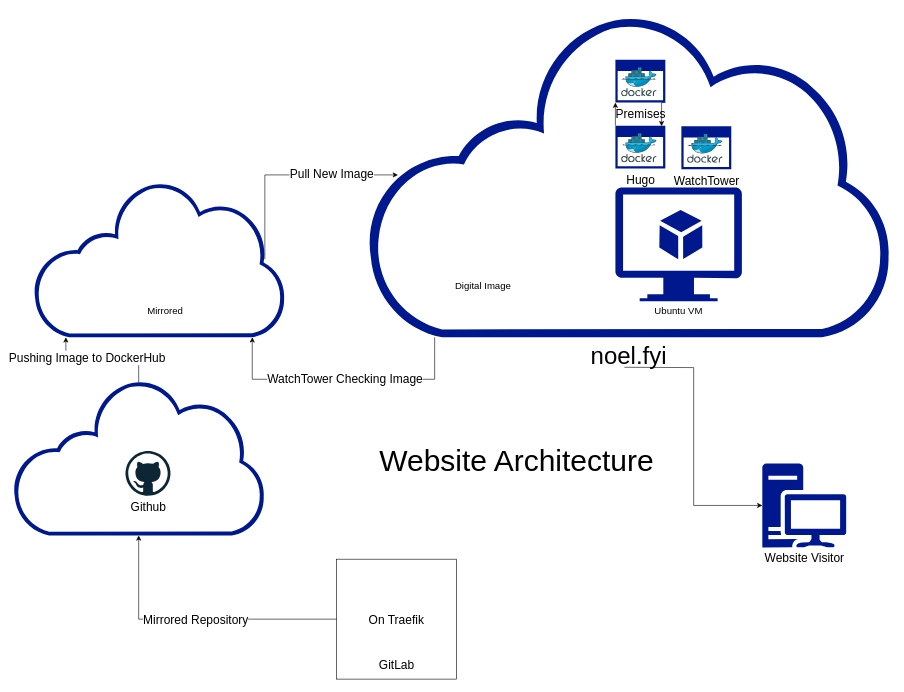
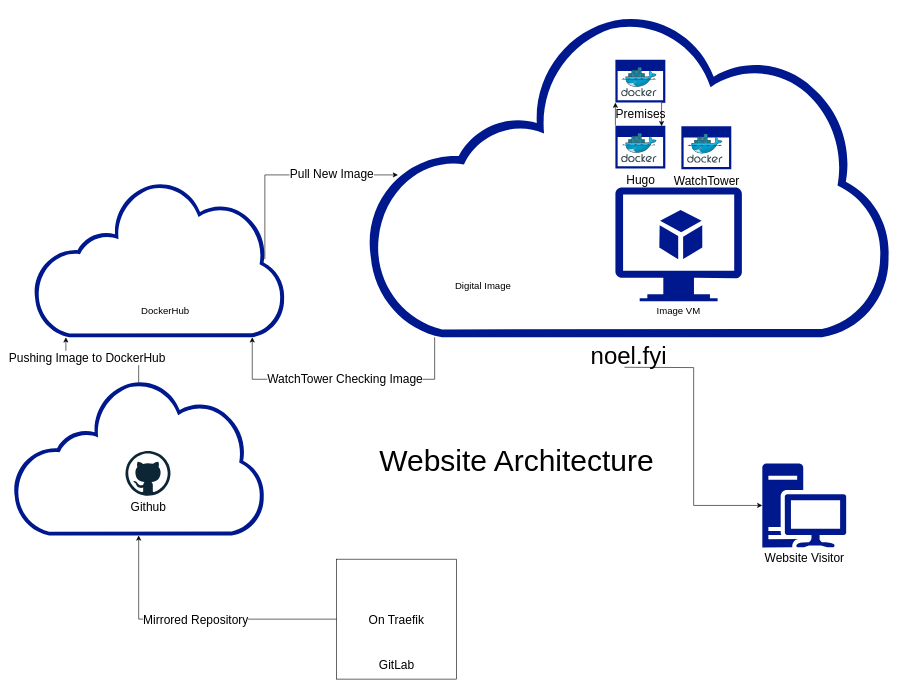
node "Mirrored": label "Mirrored" -> "DockerHub"
node "Ubuntu VM": label "Ubuntu VM" -> "Image VM"
